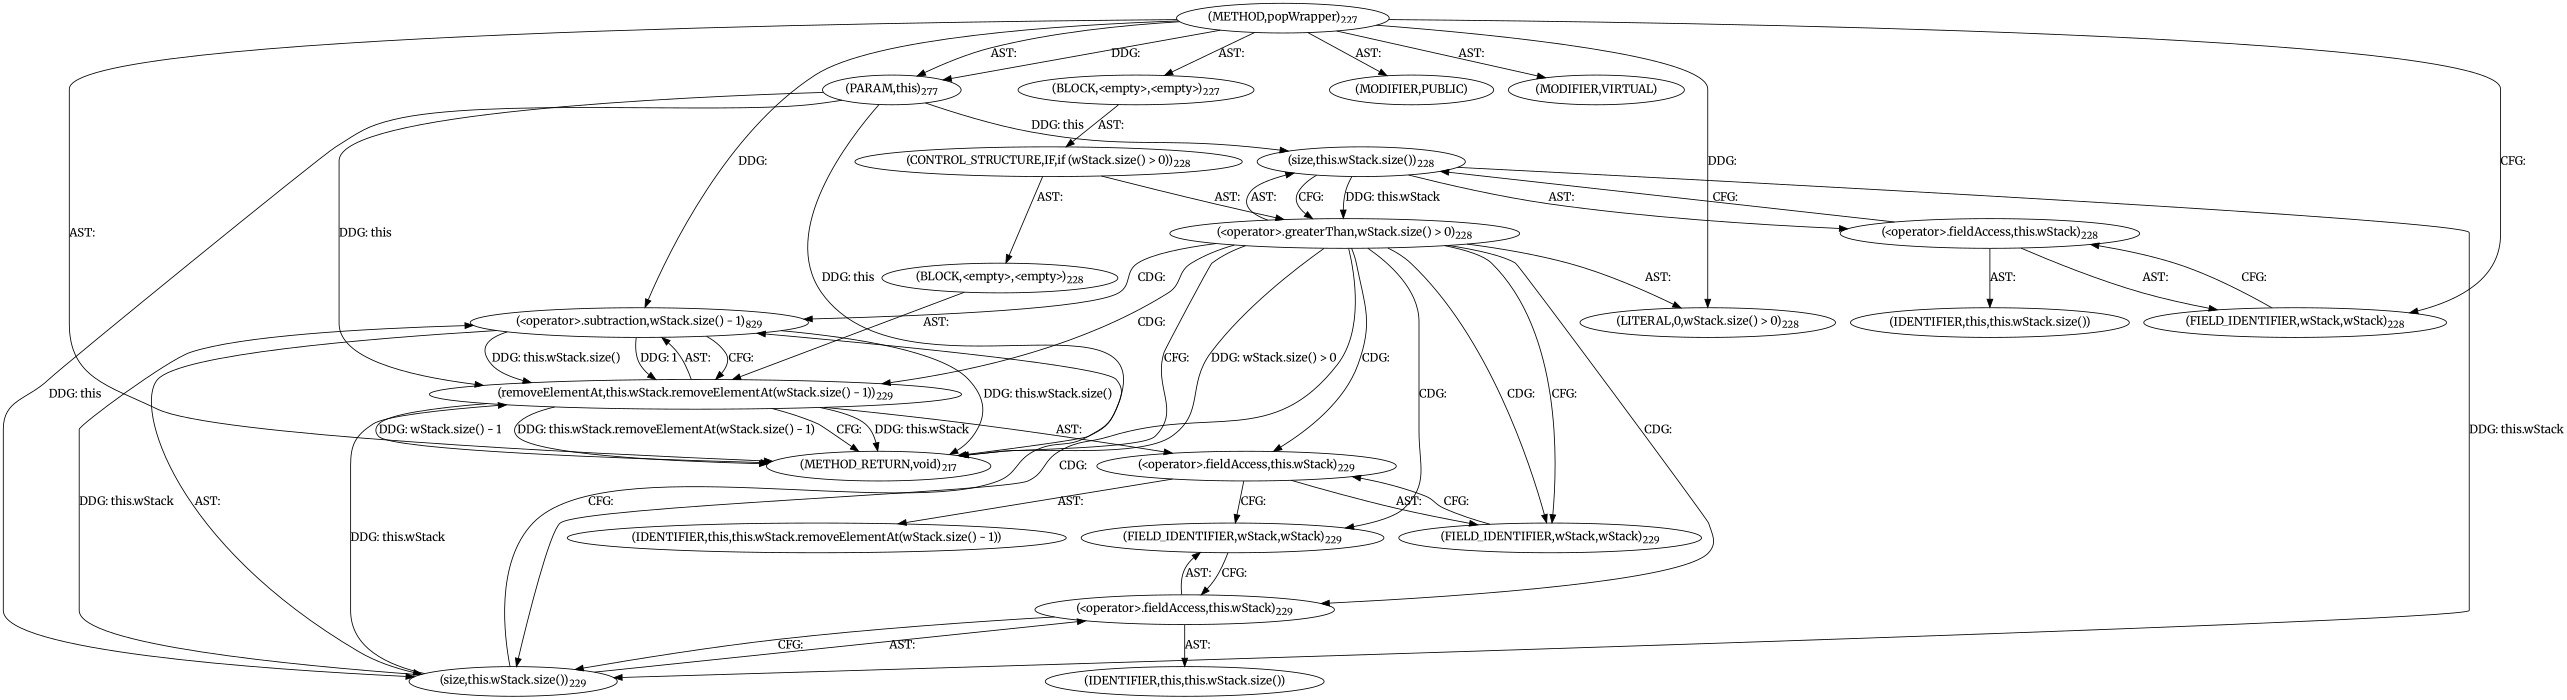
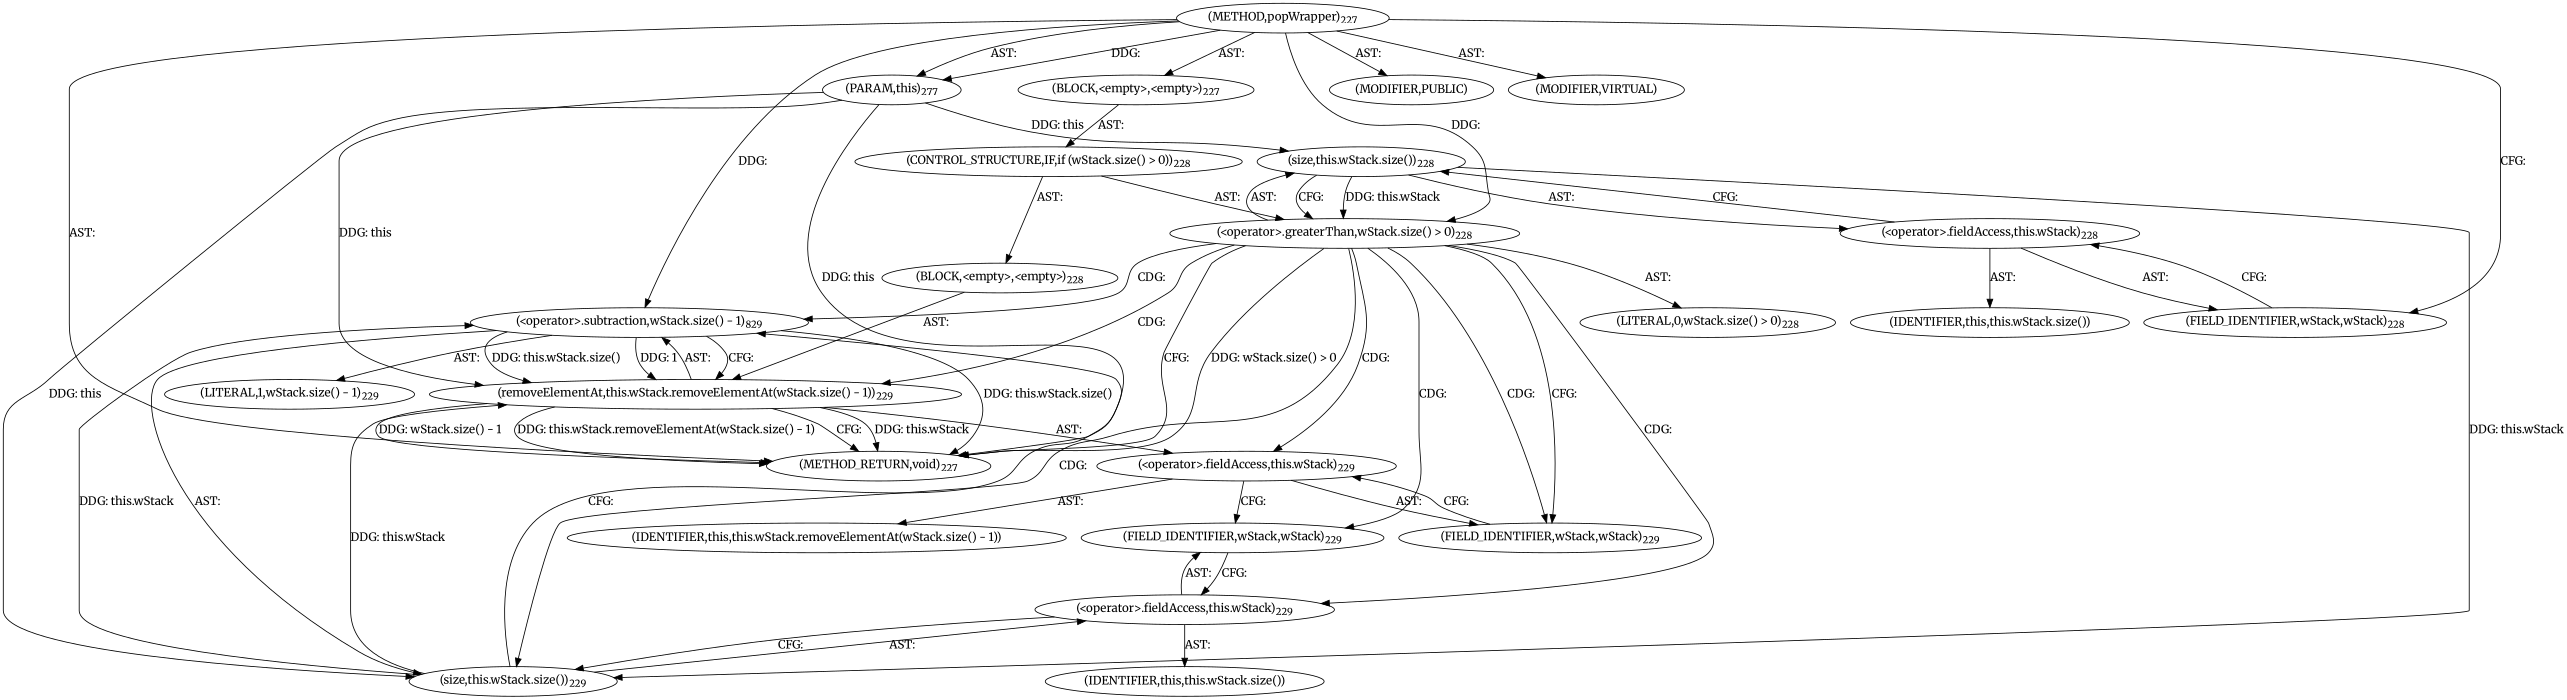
edge "(METHOD,popWrapper)" -> "(LITERAL,0,wStack.size() > 0)": now "(METHOD,popWrapper)" -> "(<operator>.greaterThan,wStack.size() > 0)"
node "(LITERAL,1,wStack.size() - 1)": added
node "(METHOD_RETURN,void)": text "217" -> "227"
